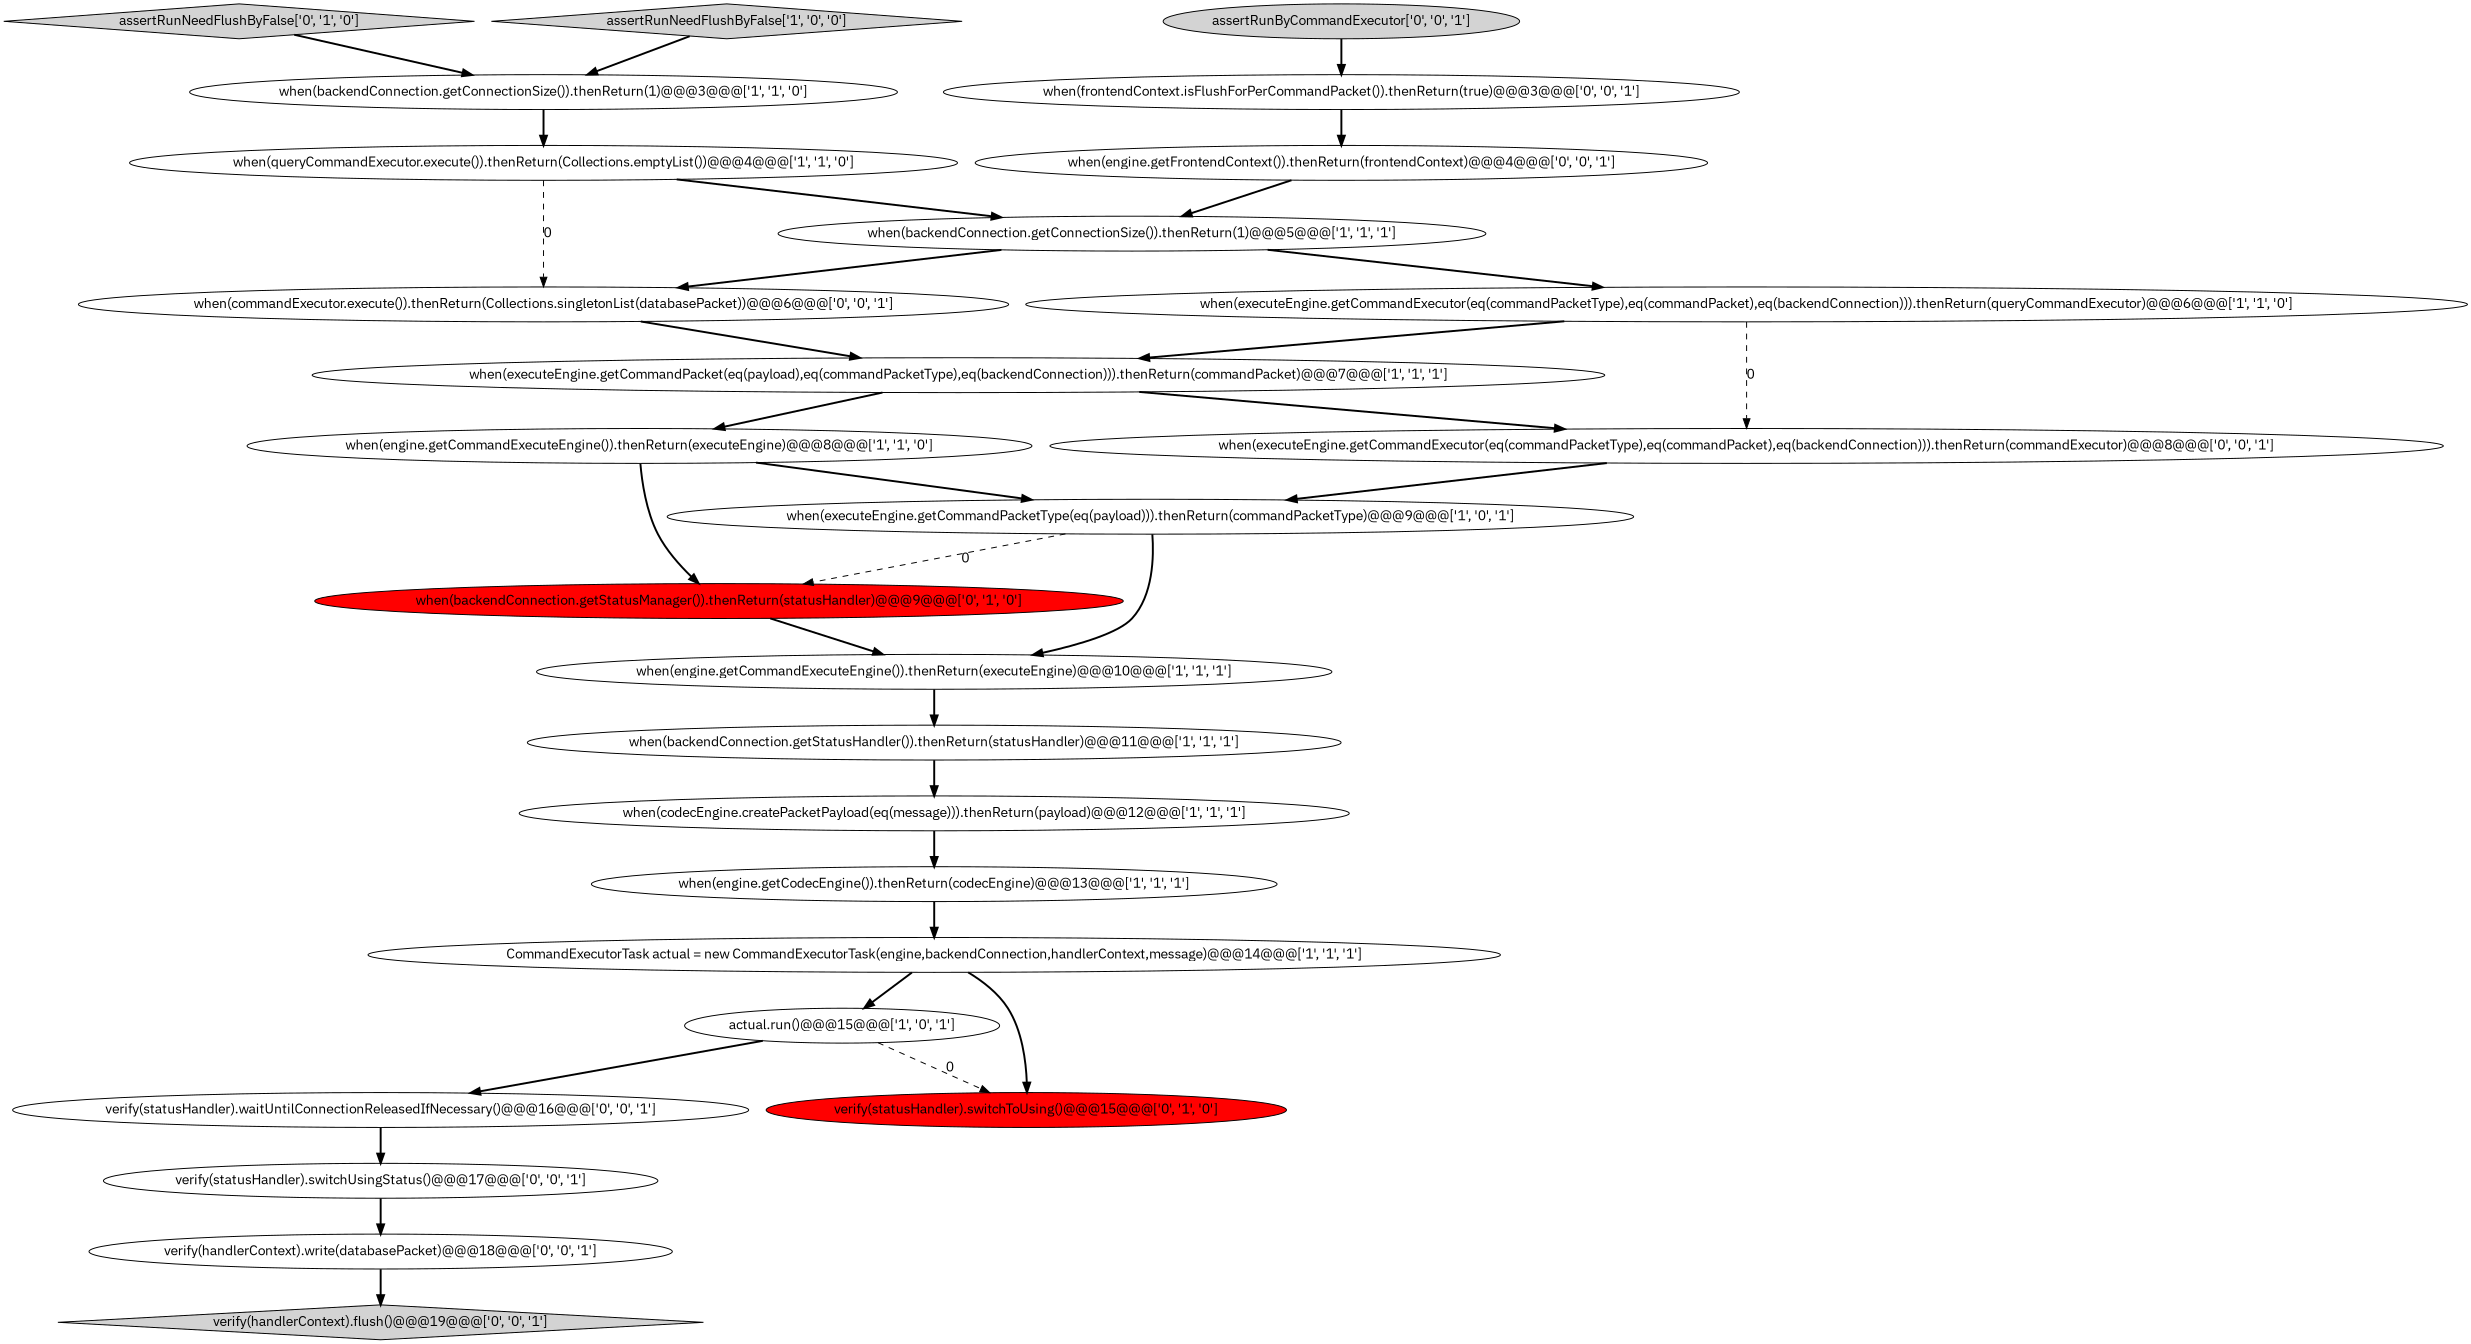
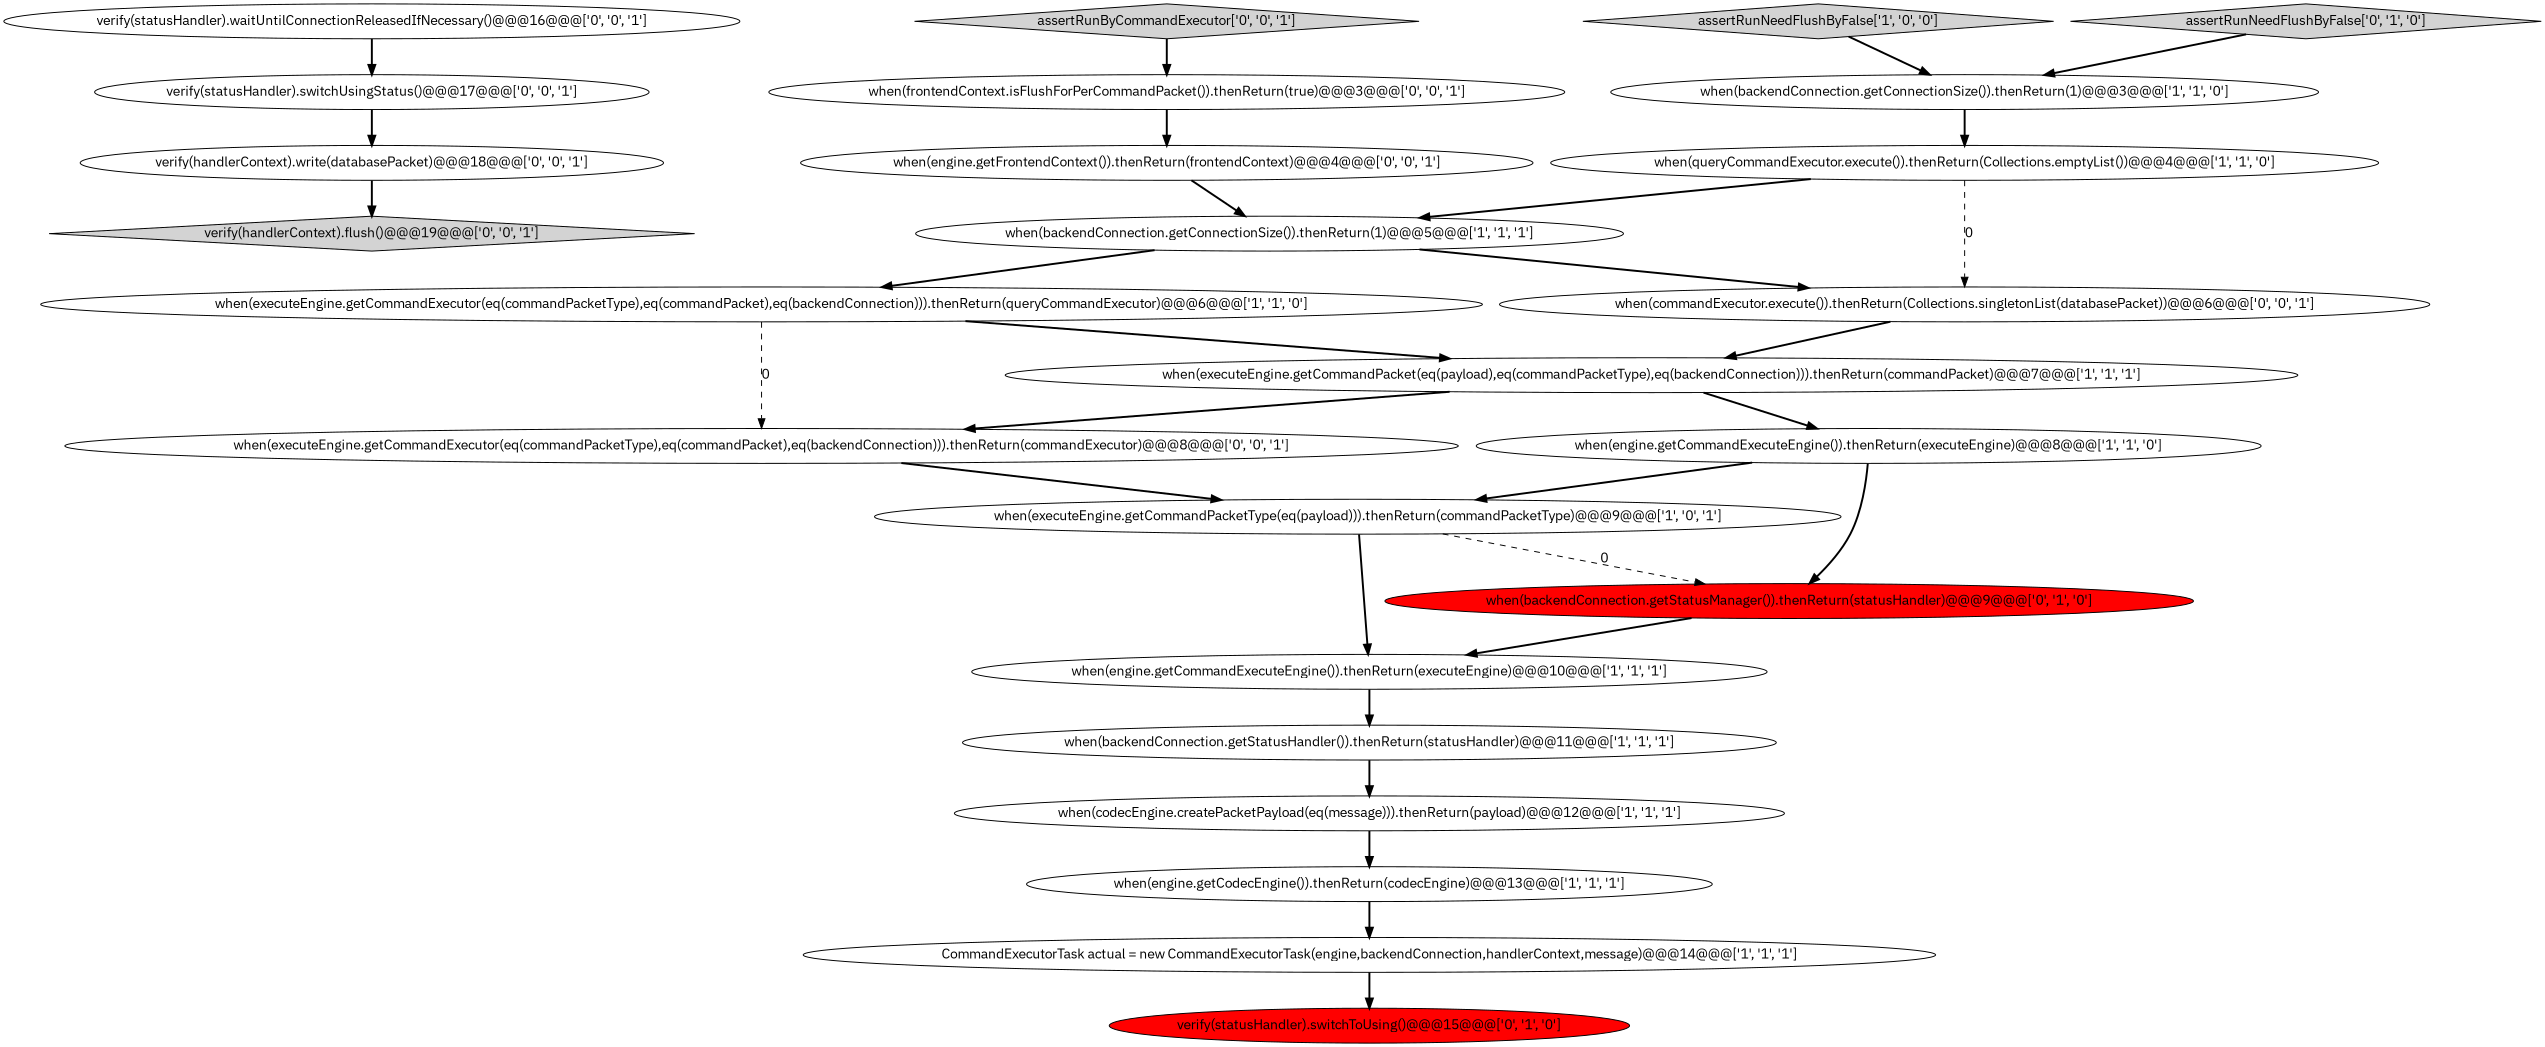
node "assertRunByCommandExecutor['0', '0', '1']": shape ellipse -> diamond
node "actual.run()@@@15@@@['1', '0', '1']": removed
